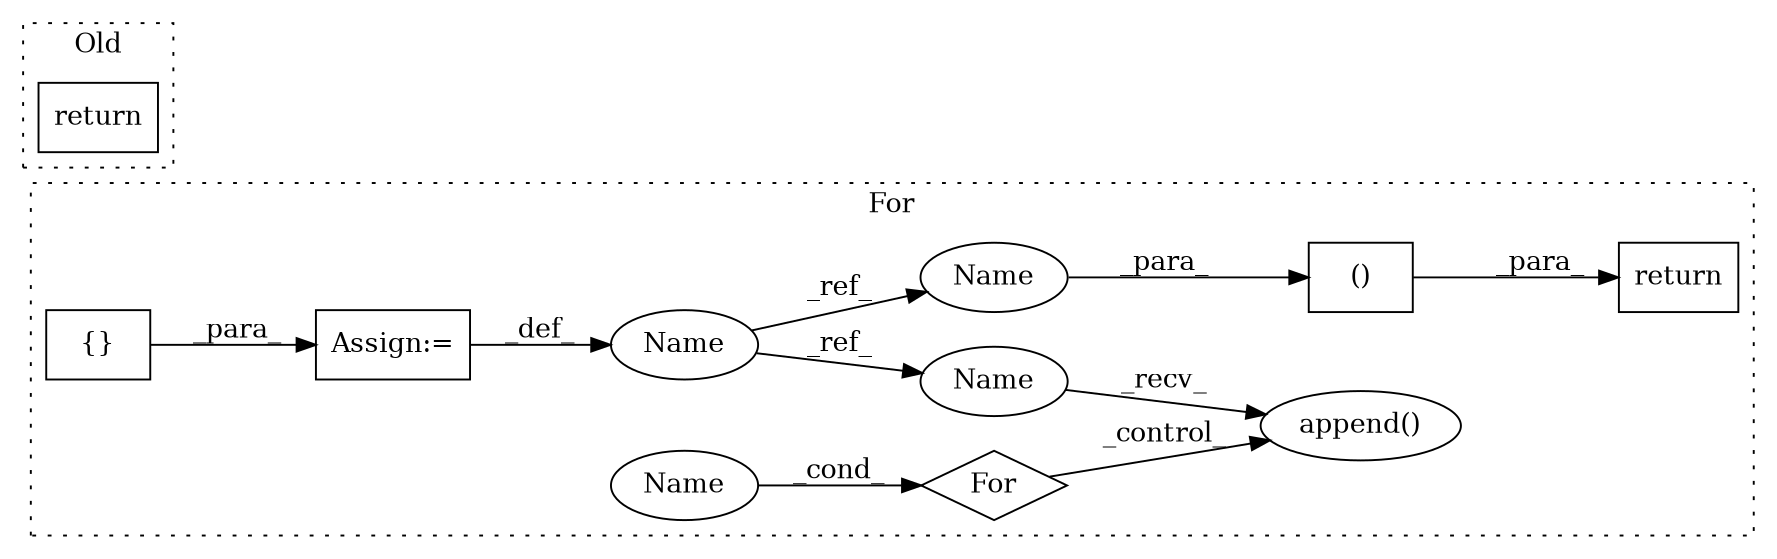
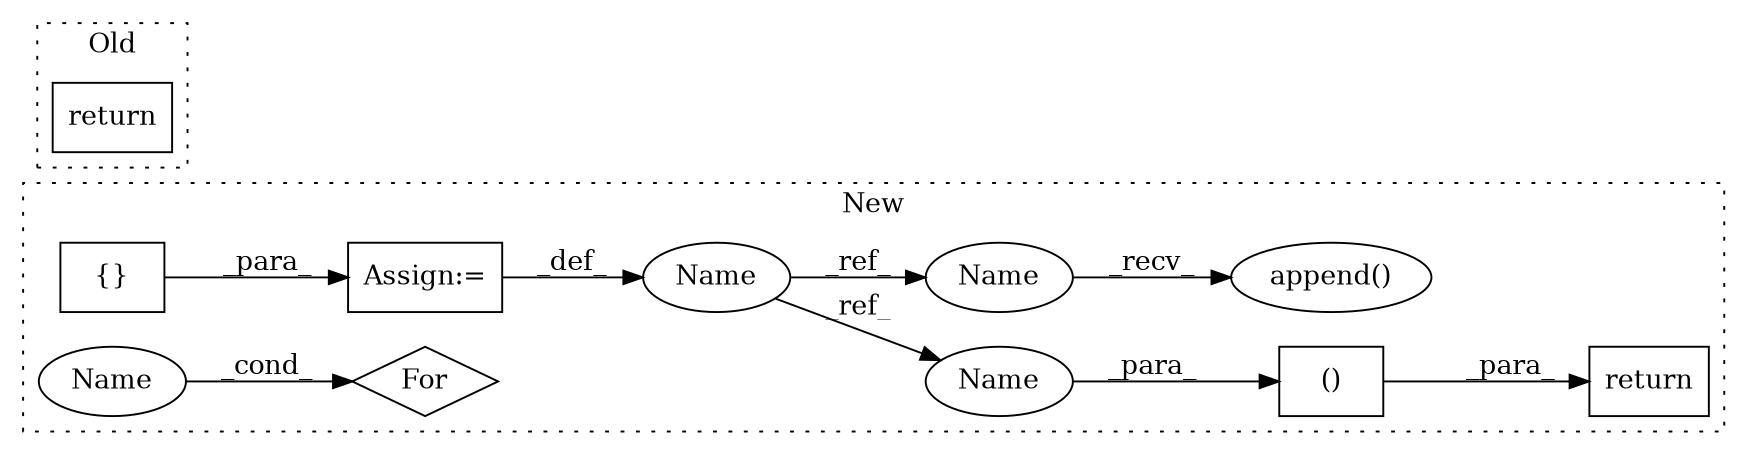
cluster "For": label "For" -> "New"
edge "For" -> "append()": removed, label "_control_"
